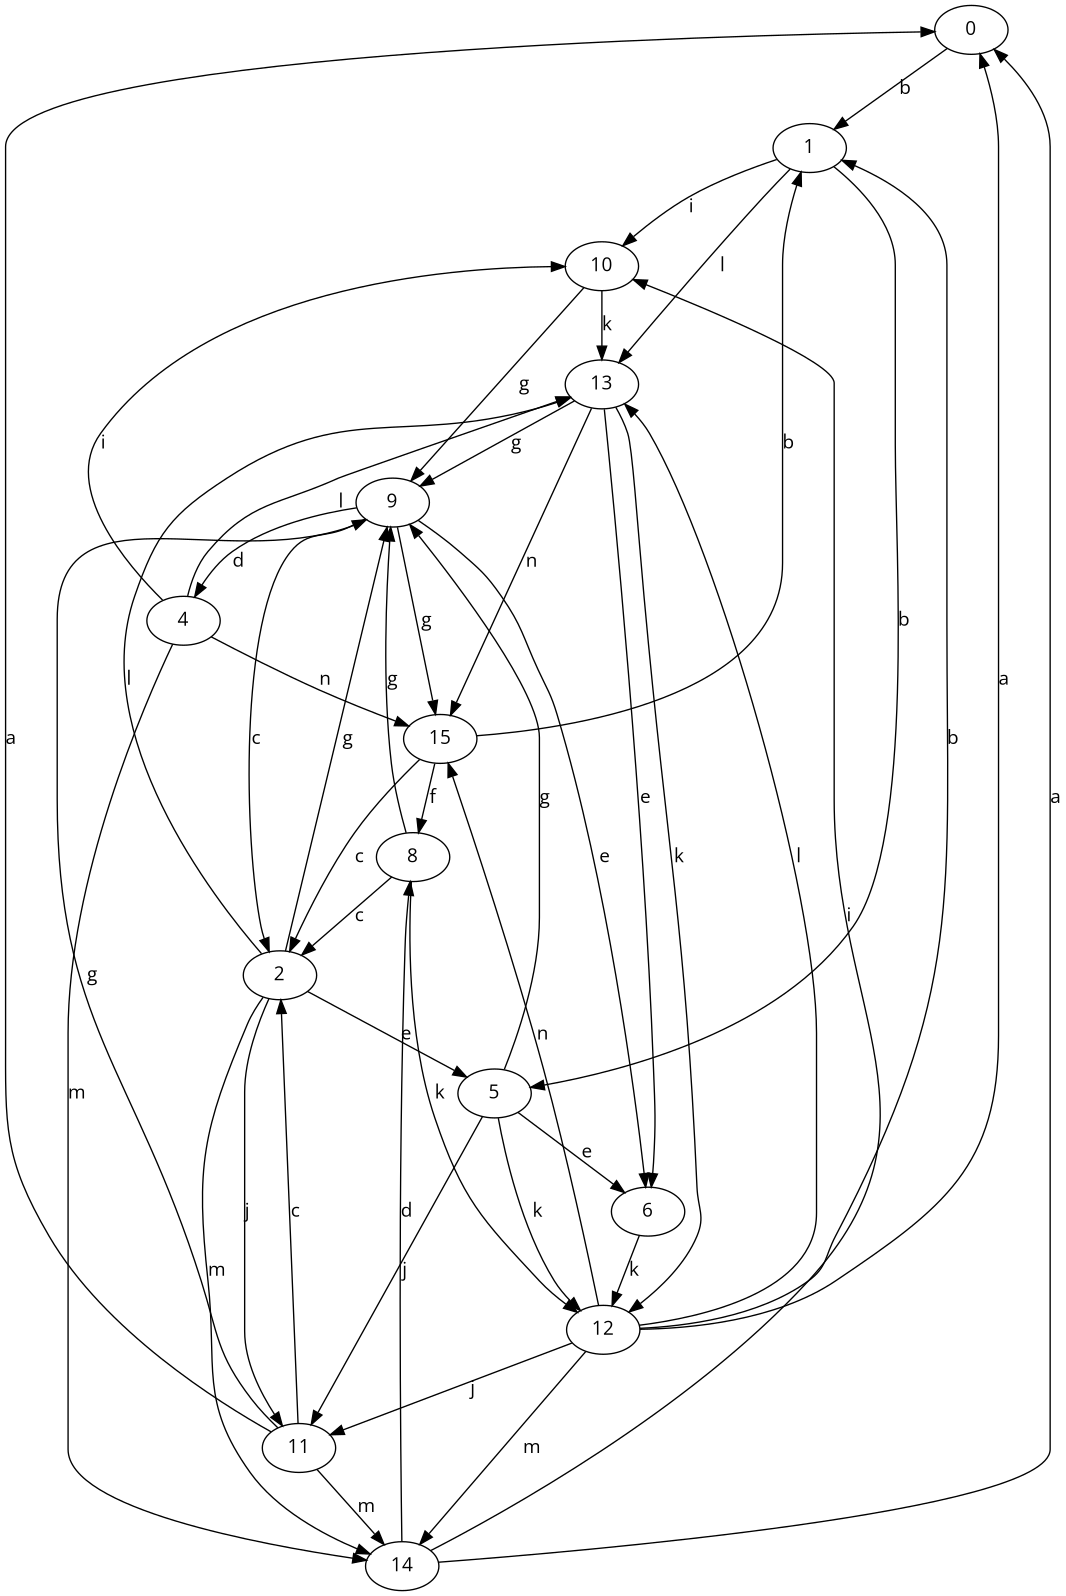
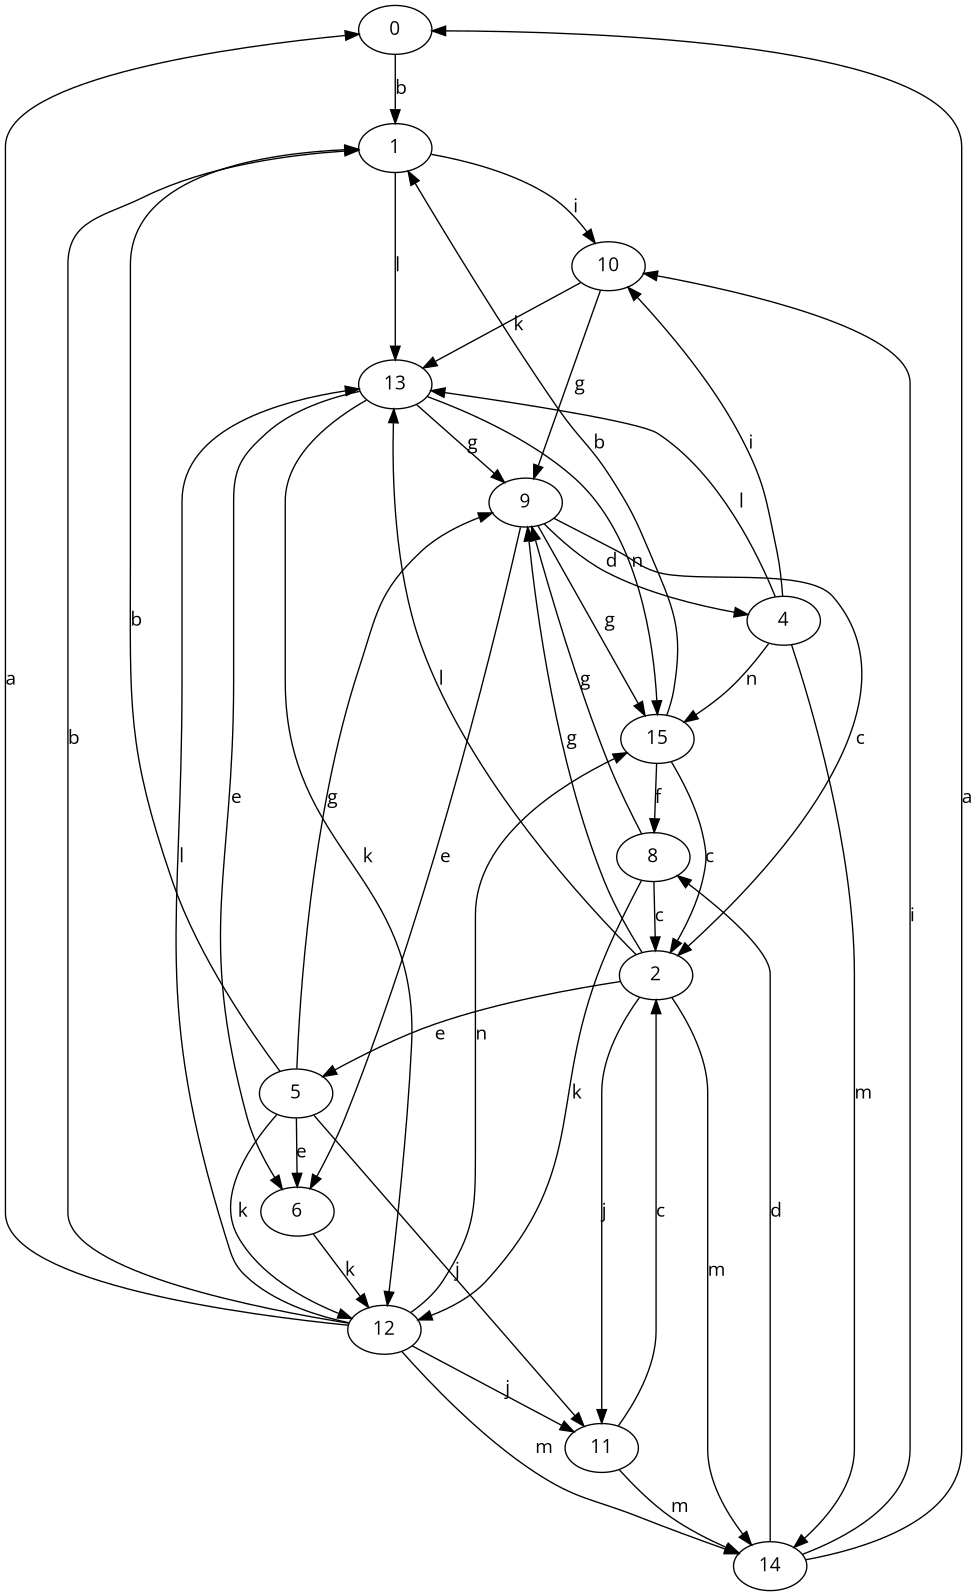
edge "11" -> "0": removed, label "a"
edge "1" -> "5": reversed
edge "11" -> "9": removed, label "g"
